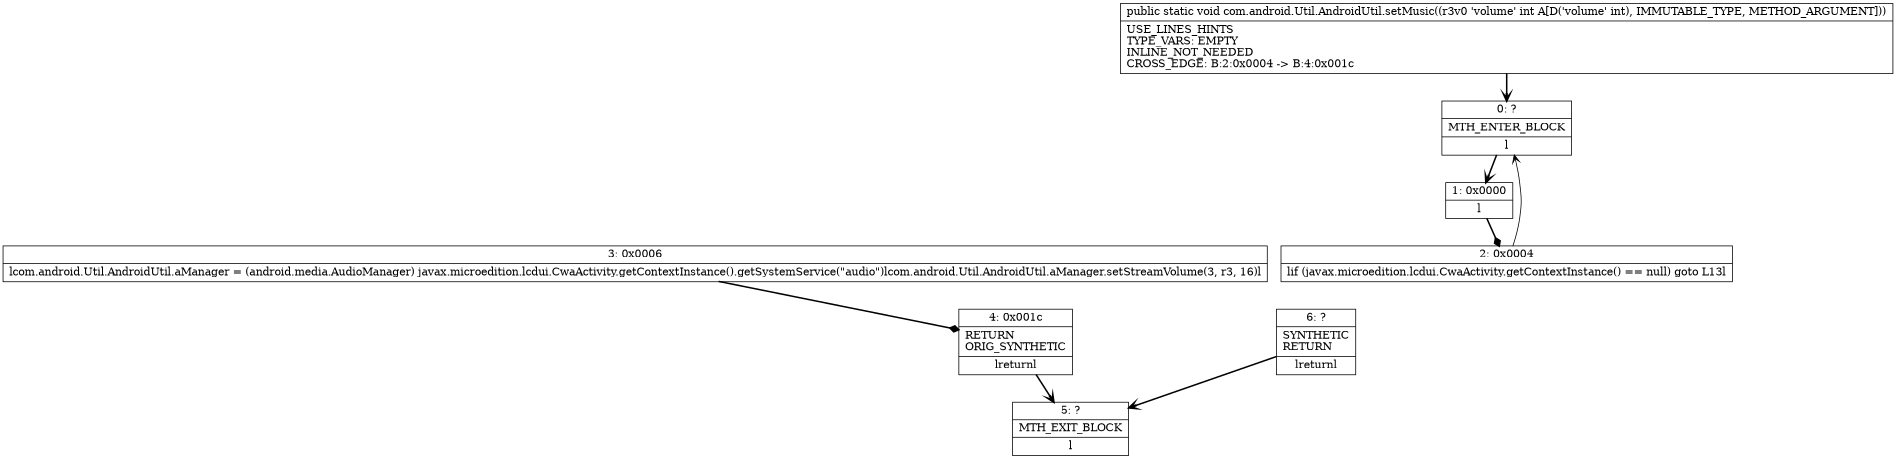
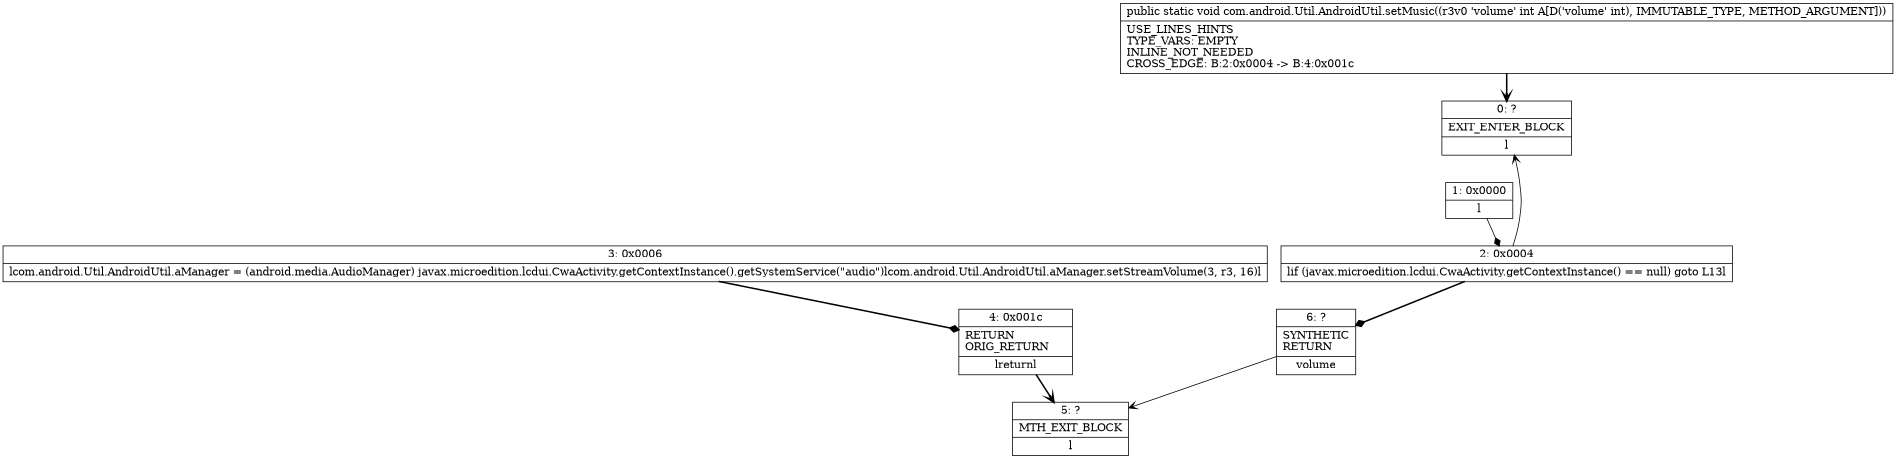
node "0: ?": text "MTH_ENTER_BLOCK" -> "EXIT_ENTER_BLOCK"
edge "0: ?" -> "1: 0x0000": removed
edge "1: 0x0000" -> "2: 0x0004": style bold -> solid
edge "2: 0x0004" -> "6: ?": added
node "4: 0x001c": text "ORIG_SYNTHETIC" -> "ORIG_RETURN"
node "6: ?": text "lreturnl" -> "volume"
edge "6: ?" -> "5: ?": style bold -> solid
